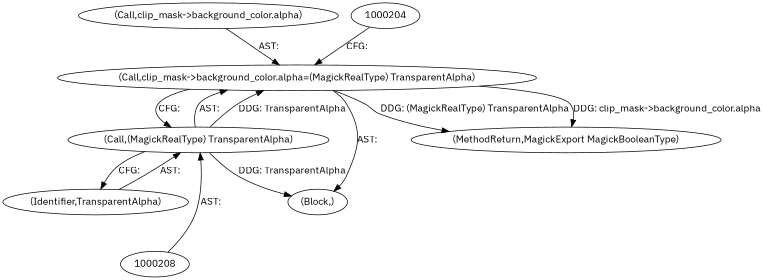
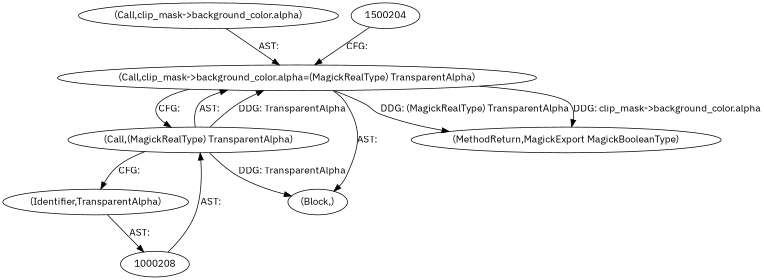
node "1000204": label "1000204" -> "1500204"
edge "(Identifier,TransparentAlpha)" -> "(Call,(MagickRealType) TransparentAlpha)": now "(Identifier,TransparentAlpha)" -> "1000208"
